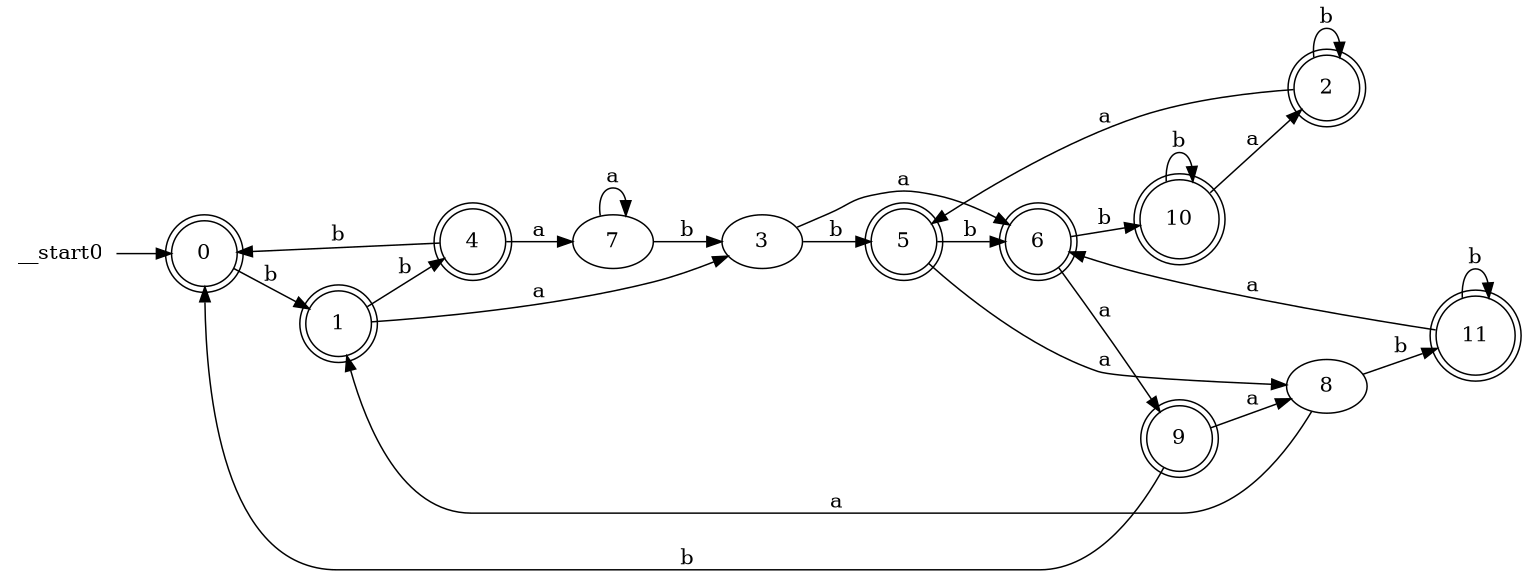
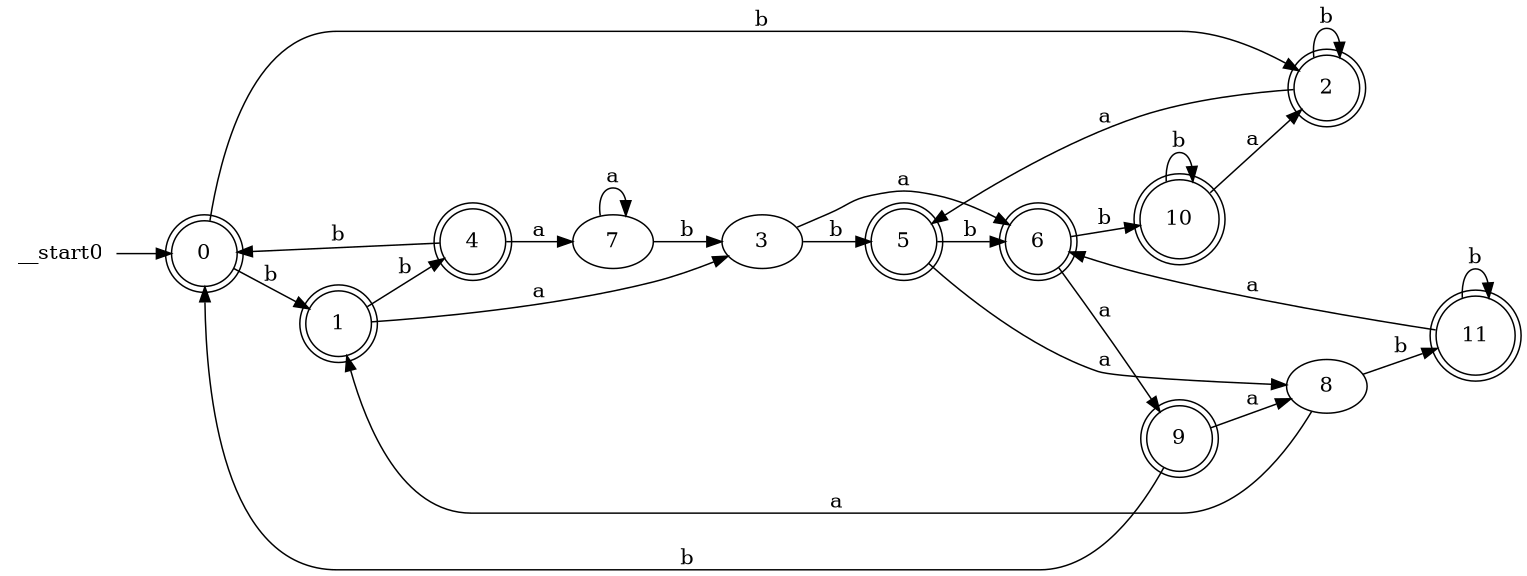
edge "0" -> "2": added, label "b"
